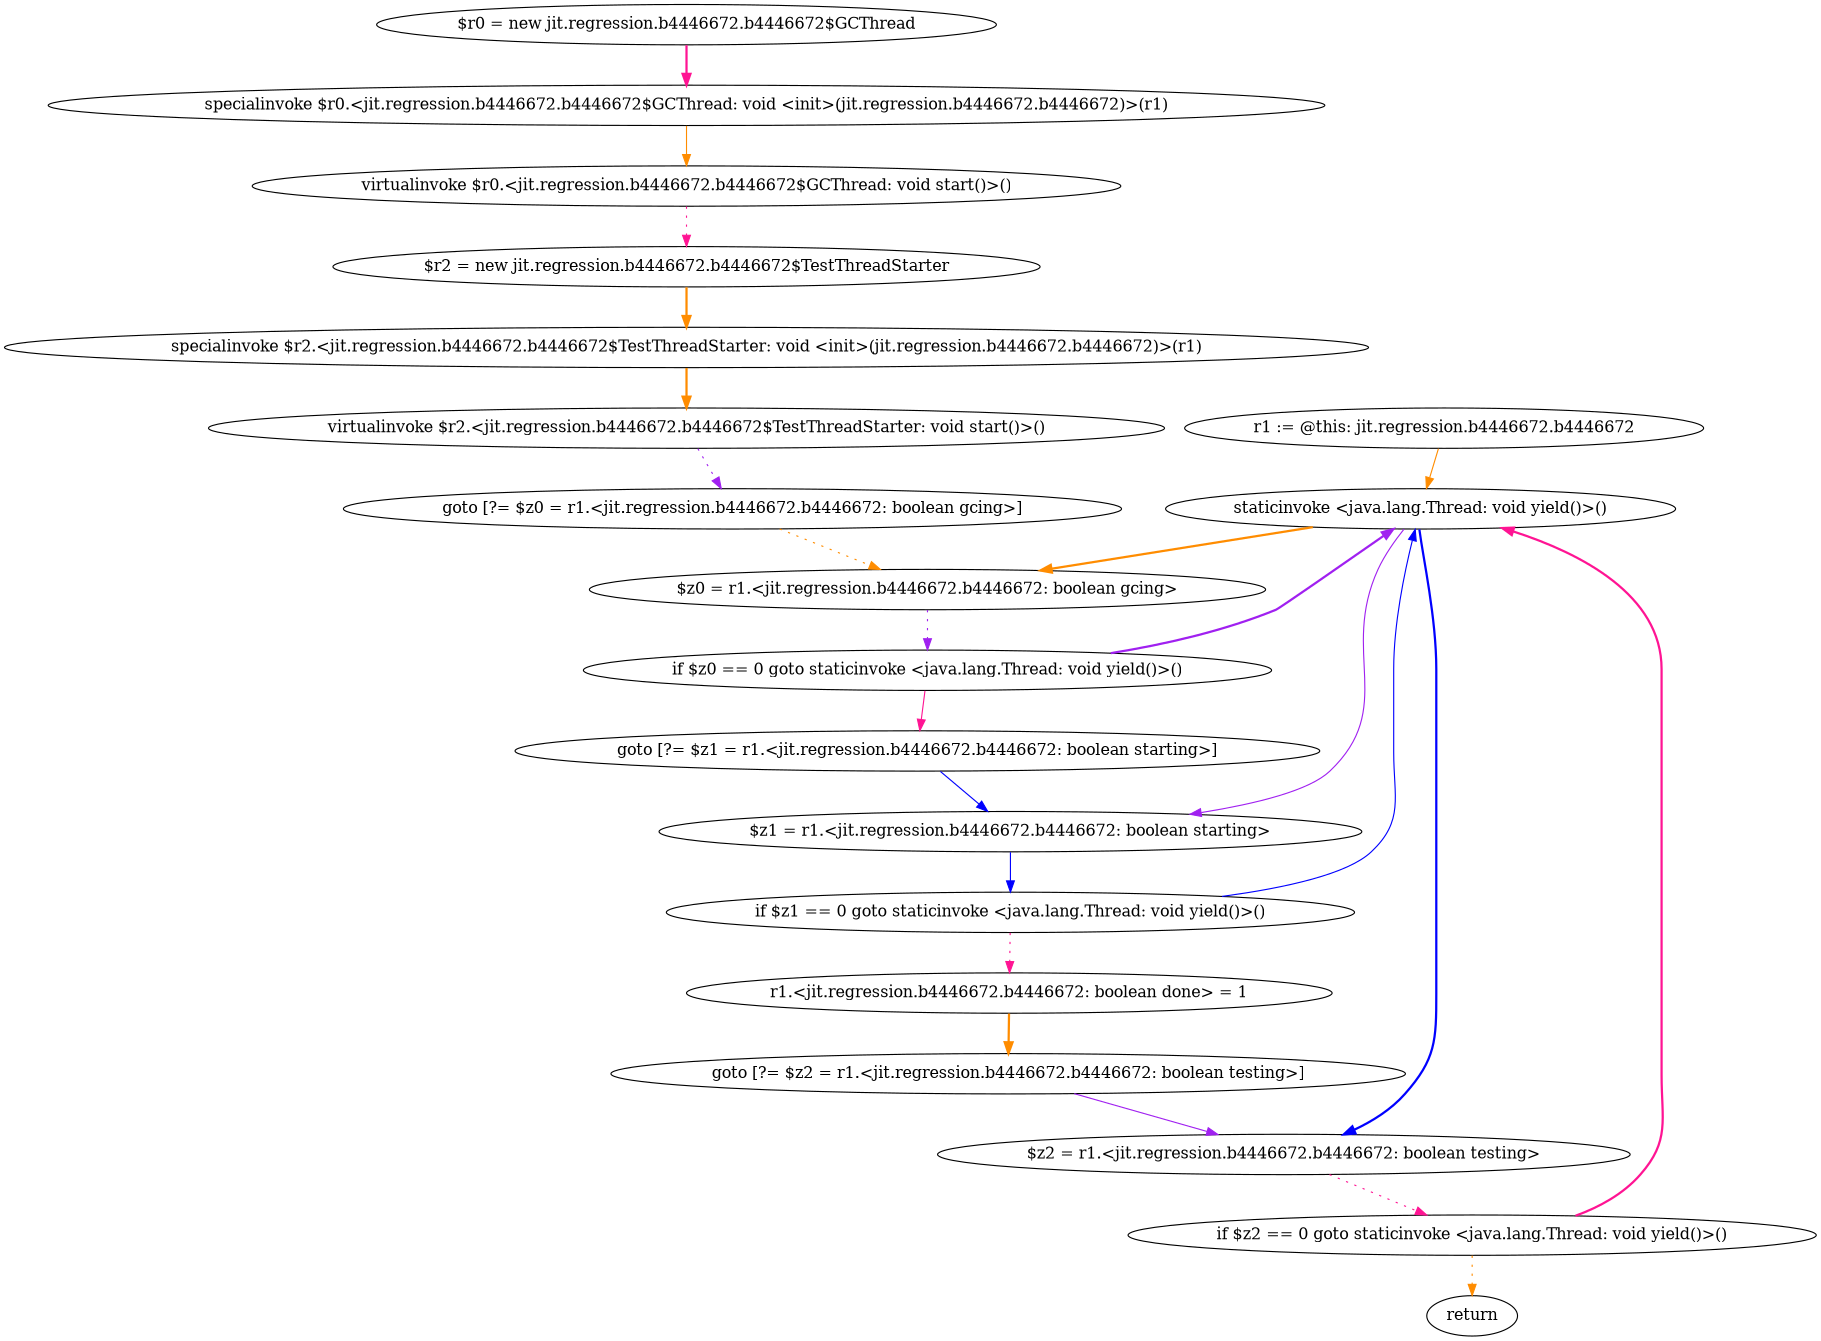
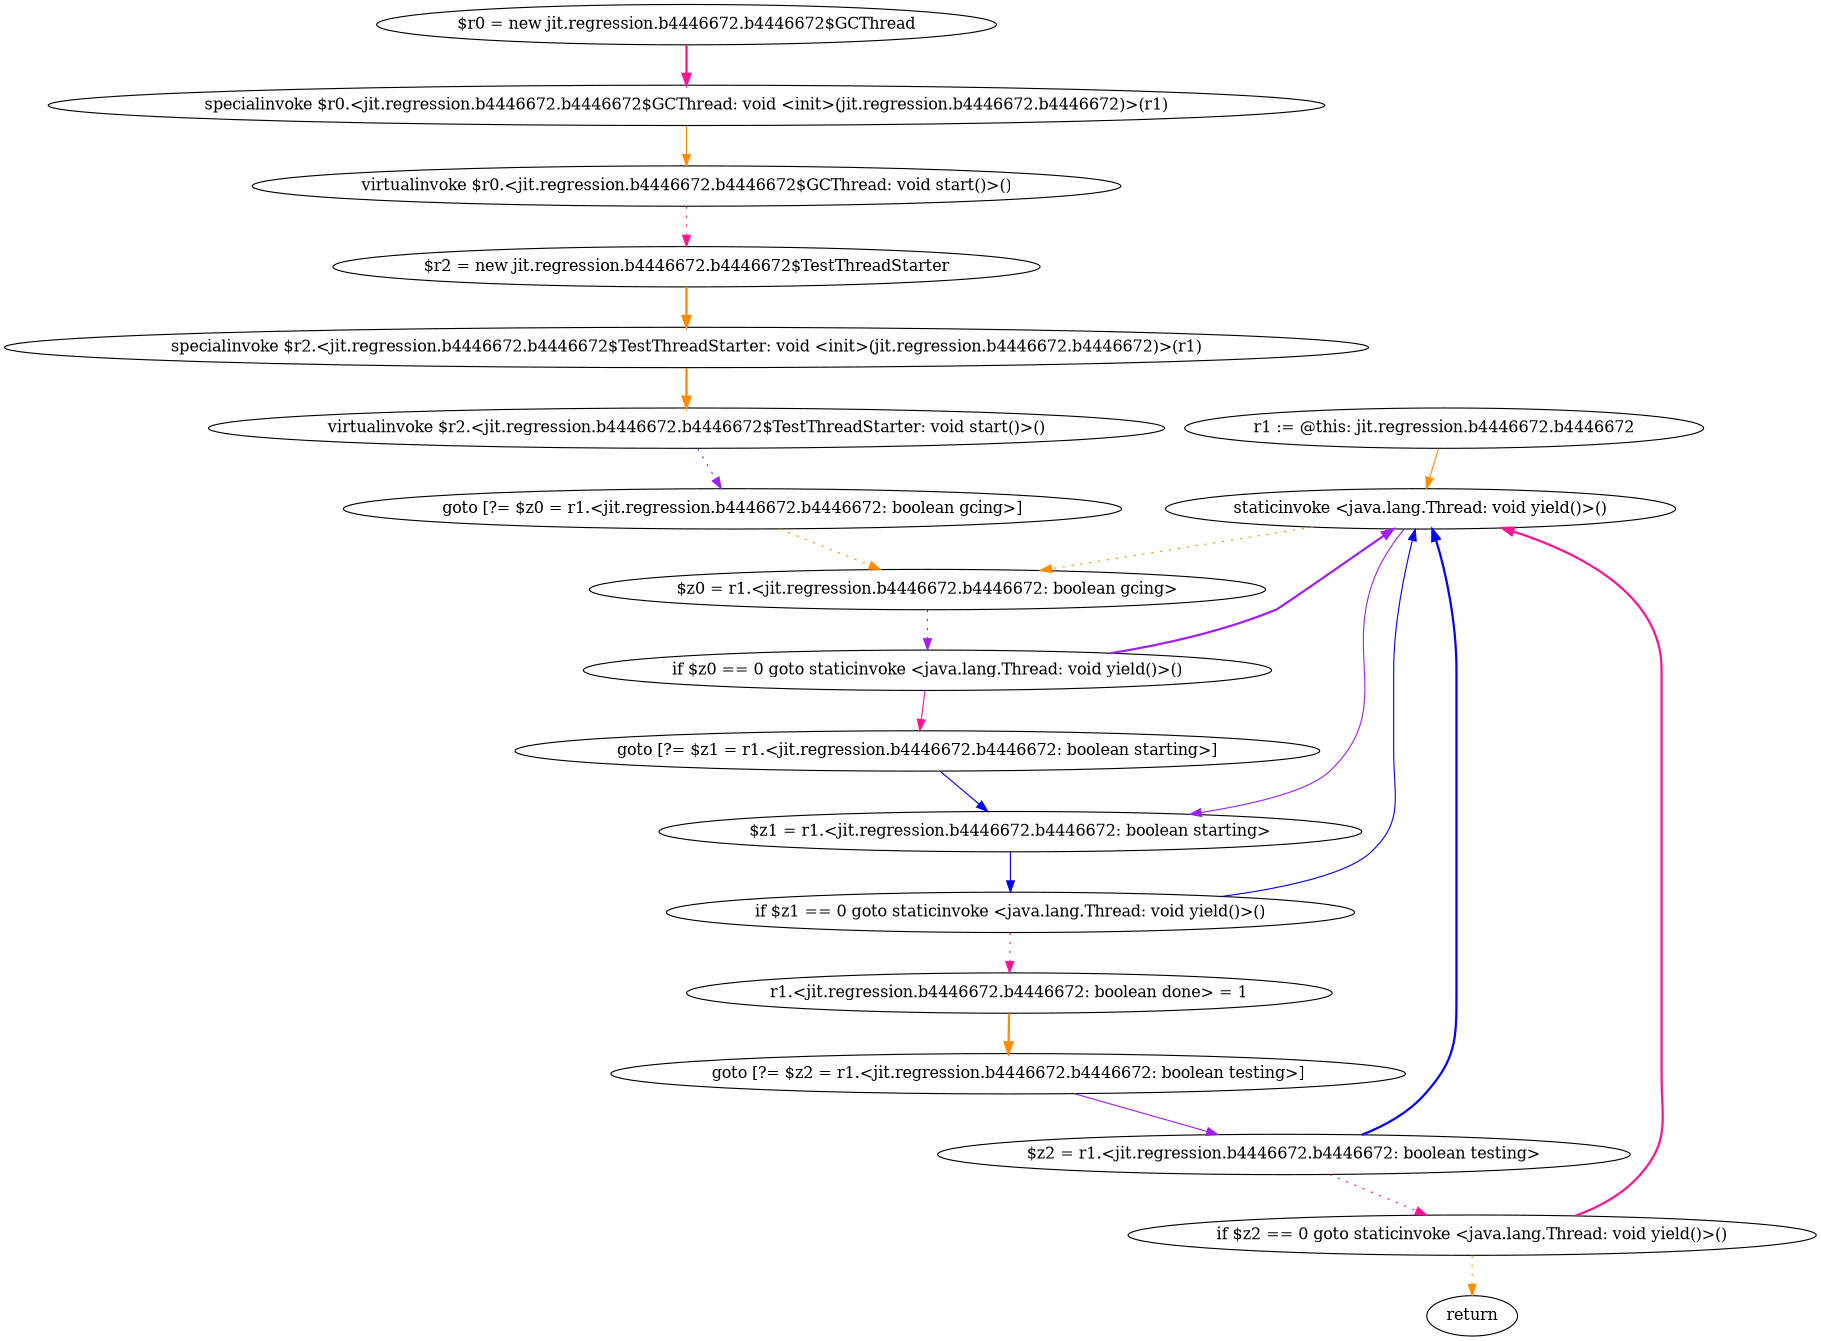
edge "staticinvoke <java.lang.Thread: void yield()>()" -> "$z0 = r1.<jit.regression.b4446672.b4446672: boolean gcing>": style bold -> dotted
edge "staticinvoke <java.lang.Thread: void yield()>()" -> "$z2 = r1.<jit.regression.b4446672.b4446672: boolean testing>": reversed
